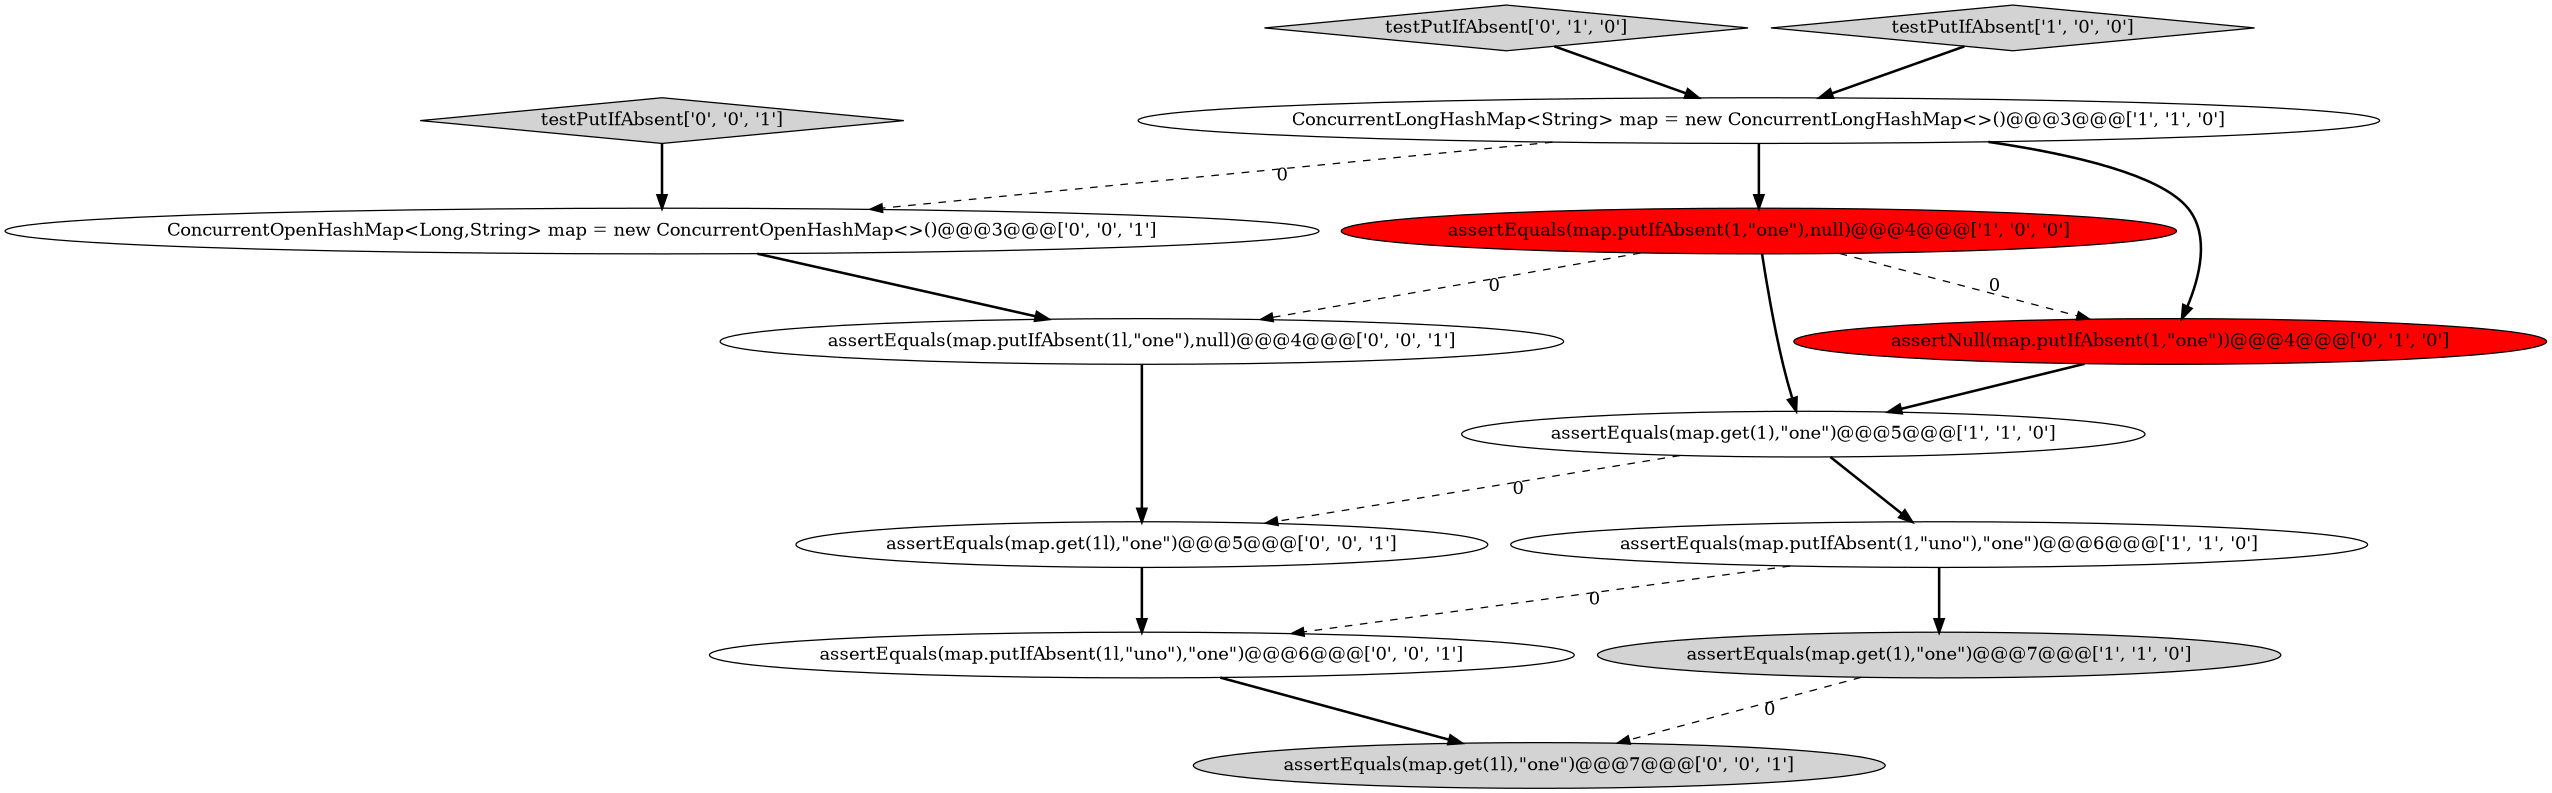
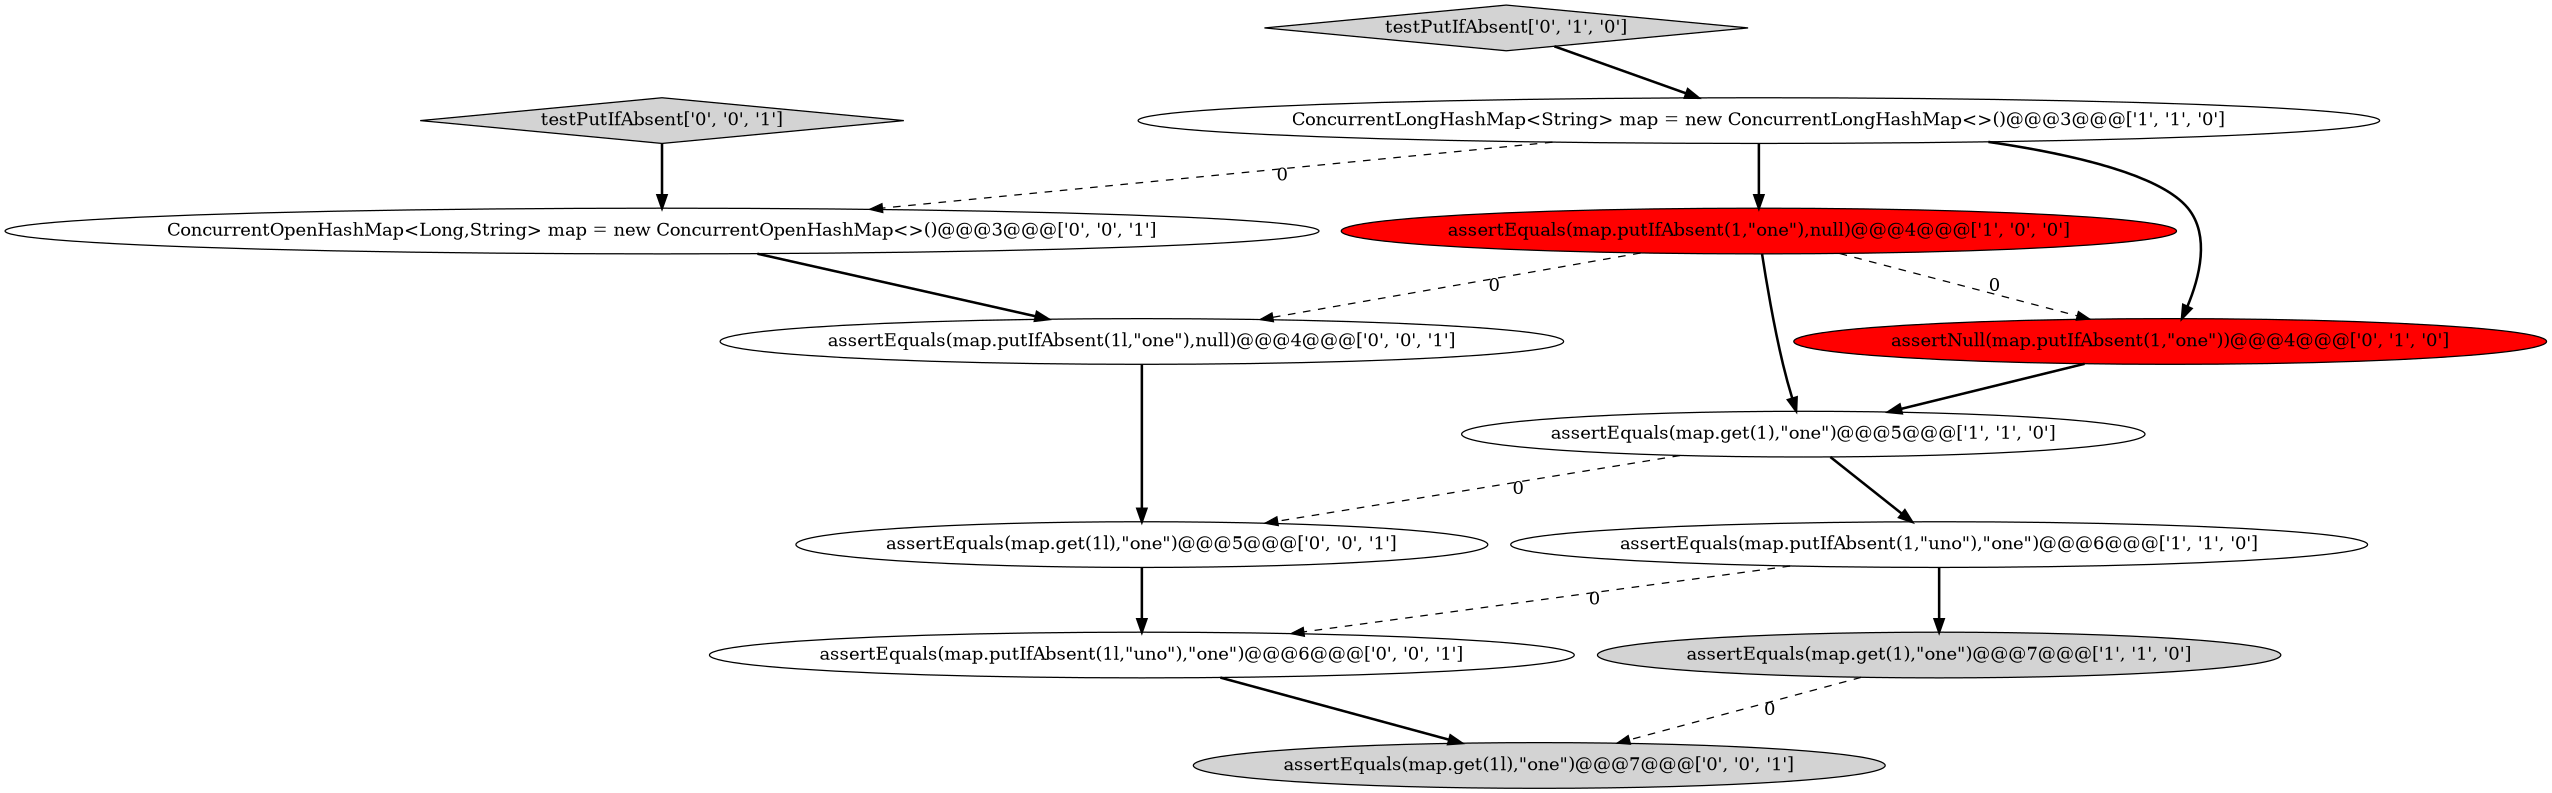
node "testPutIfAbsent['1', '0', '0']": removed
